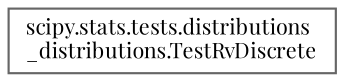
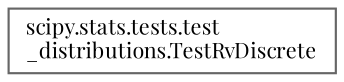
node "scipy.stats.tests.distributions _distributions.TestRvDiscrete": label "scipy.stats.tests.distributions _distributions.TestRvDiscrete" -> "scipy.stats.tests.test _distributions.TestRvDiscrete"
